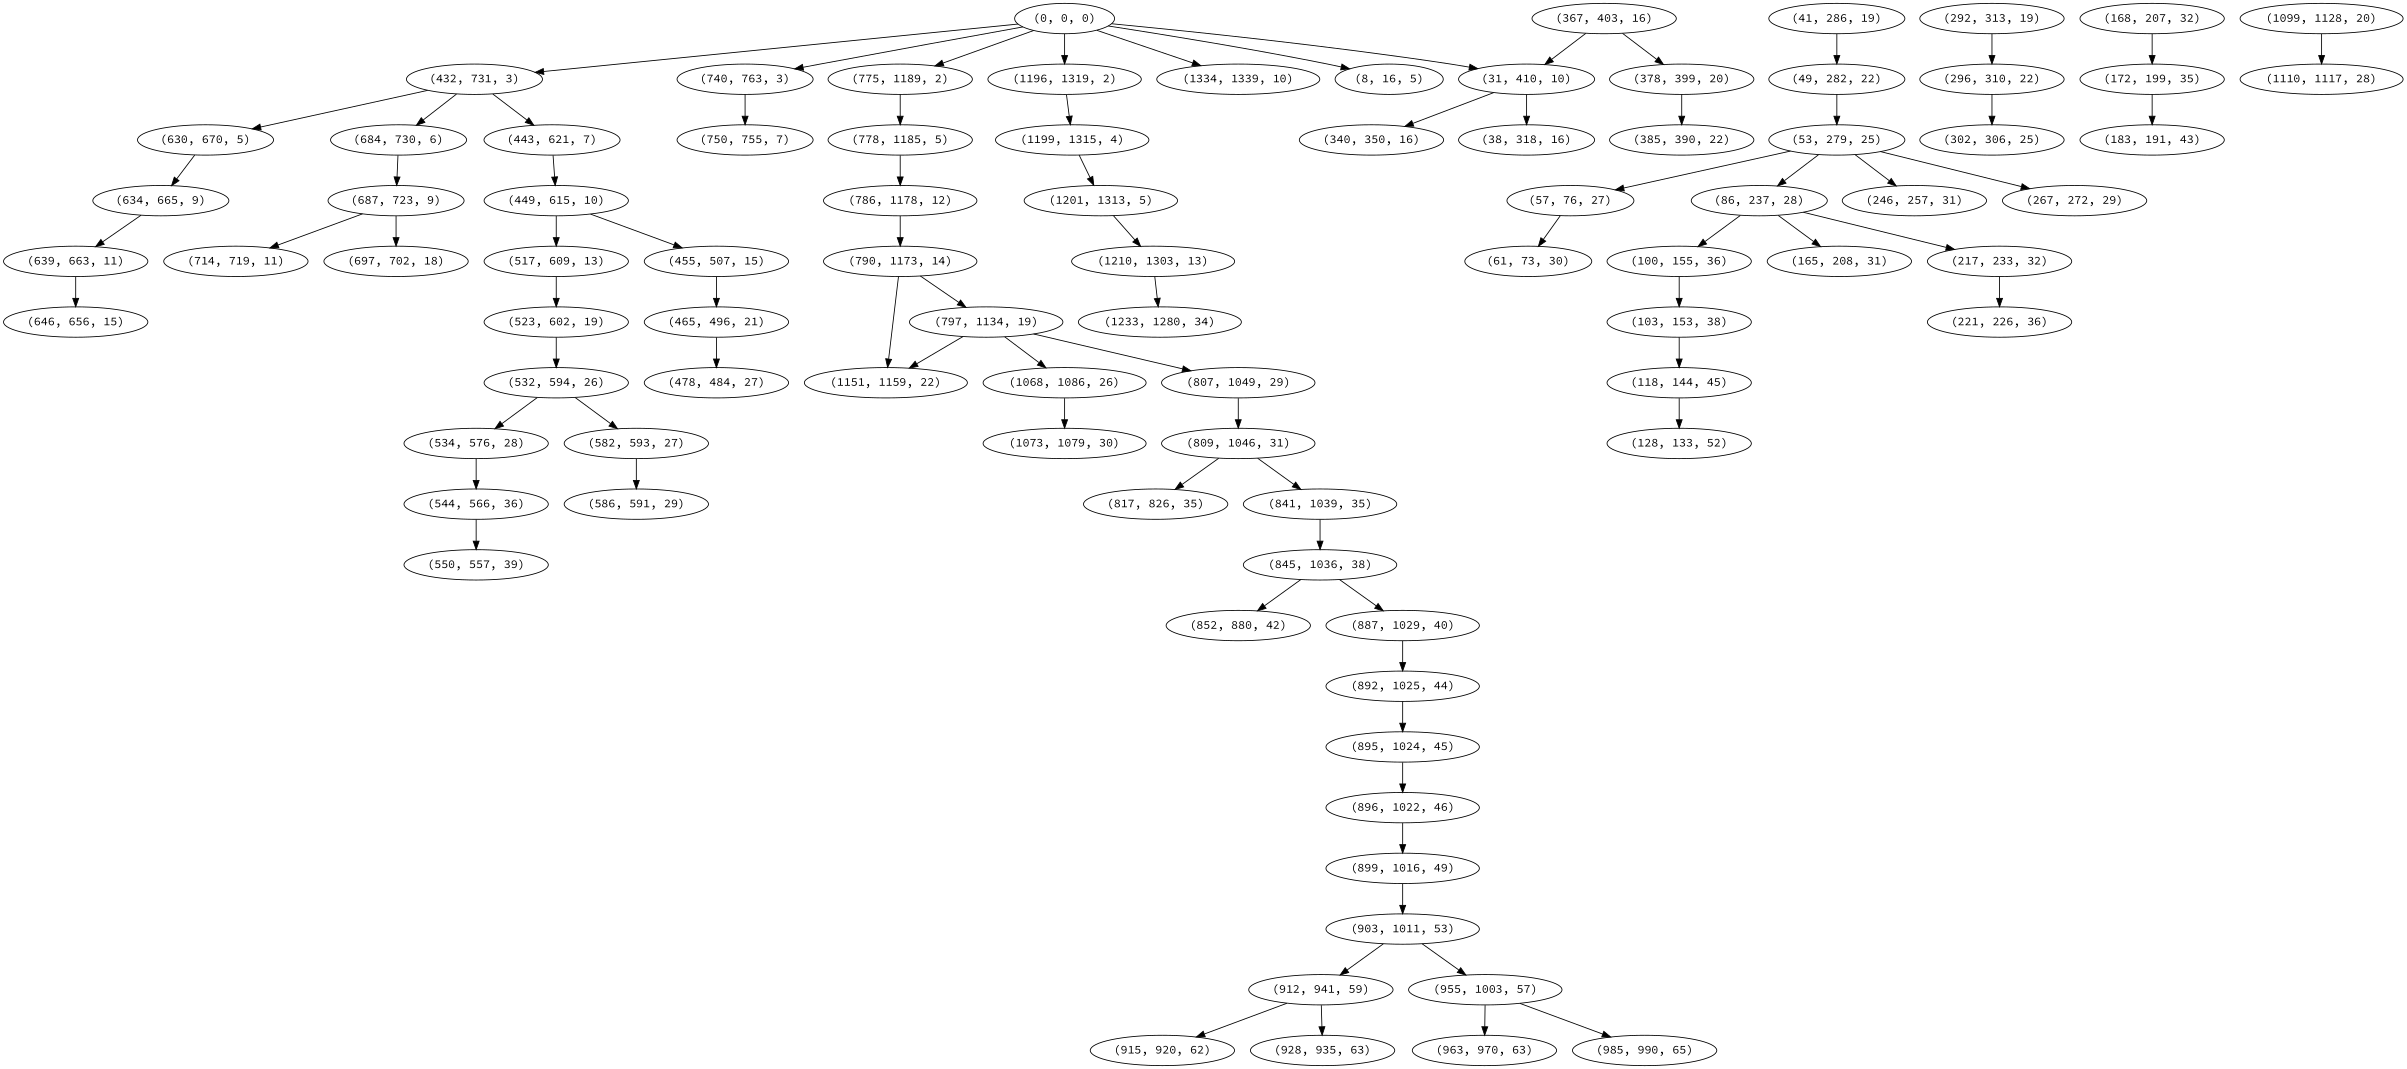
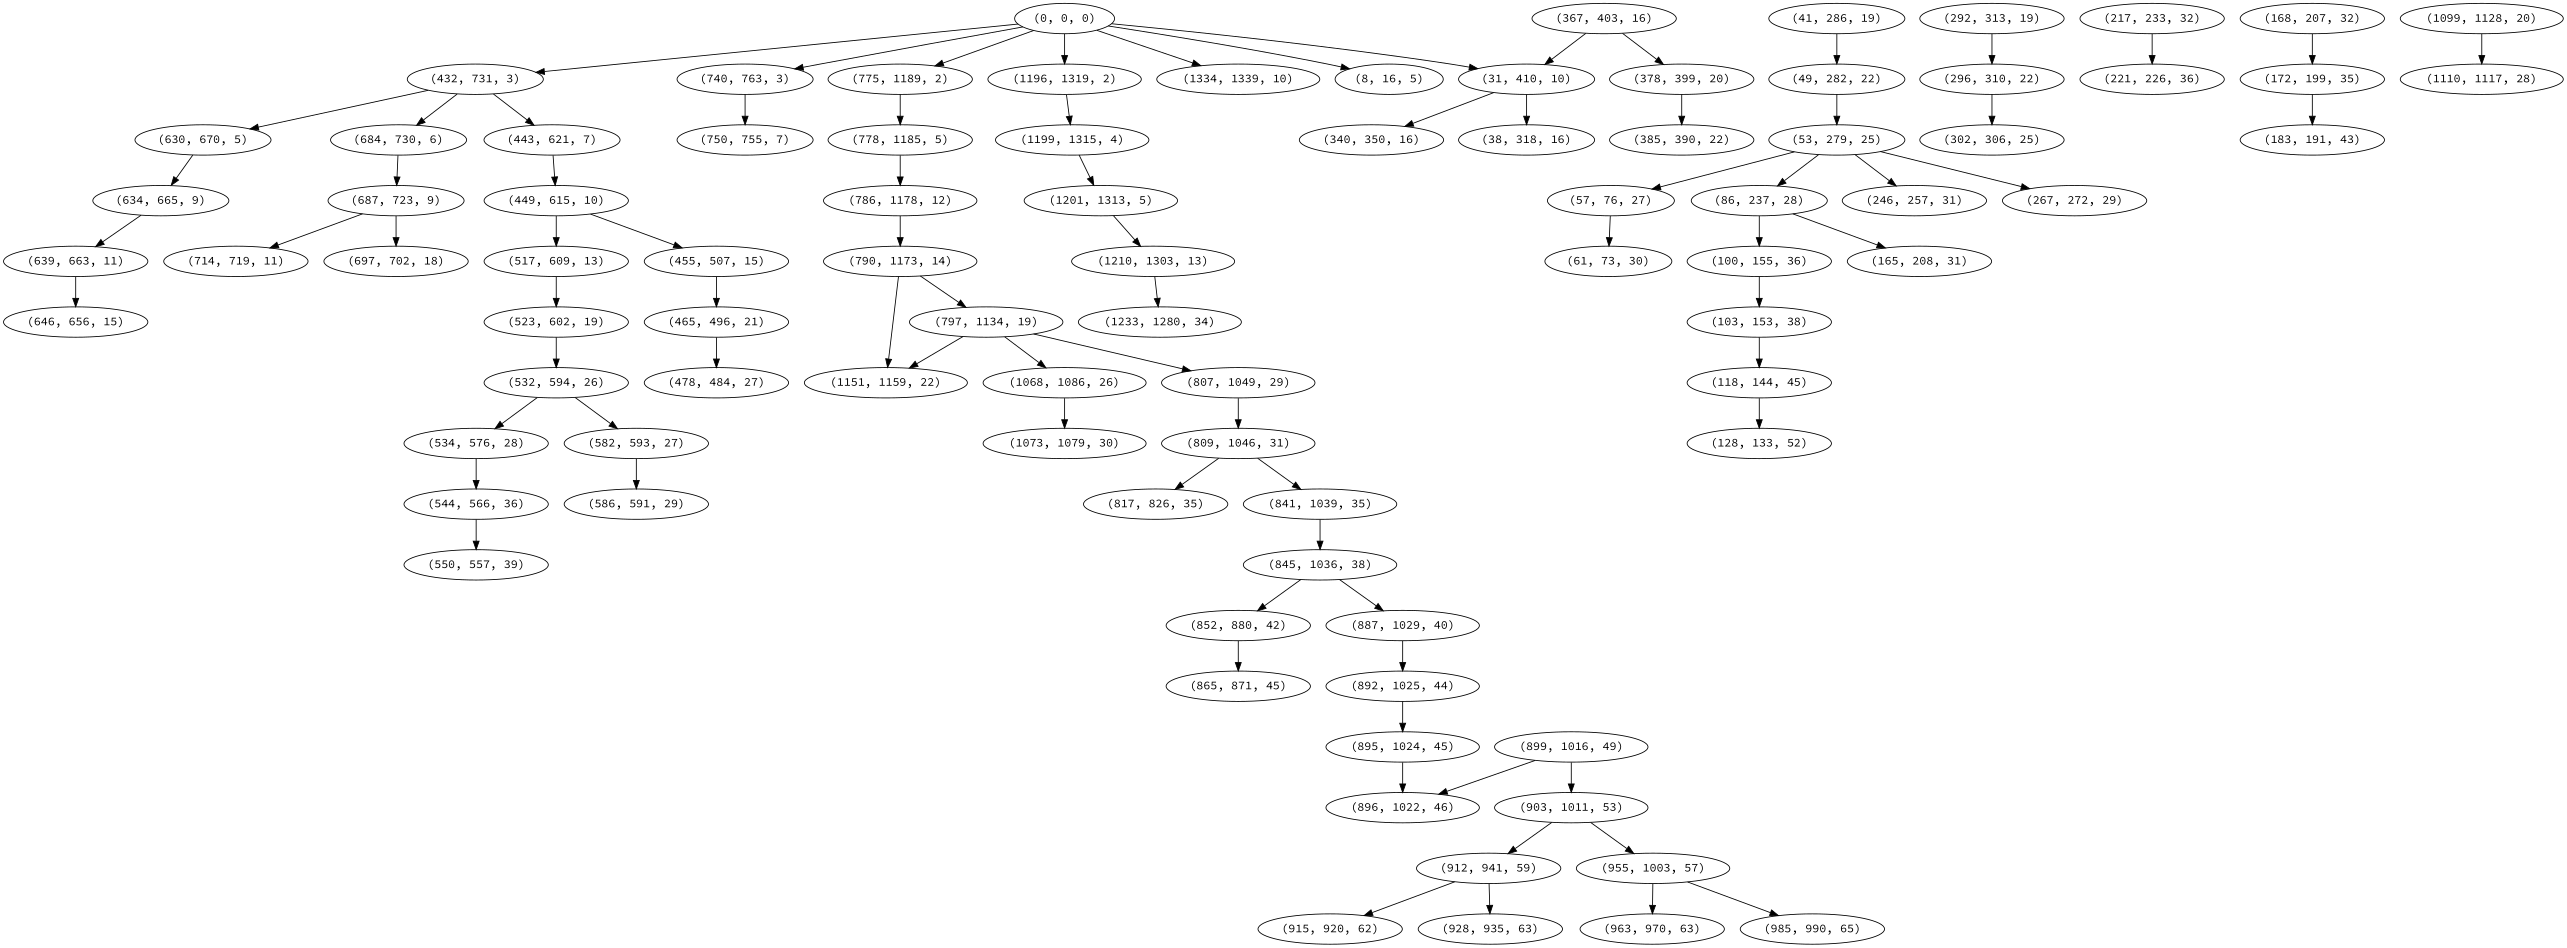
edge "(86, 237, 28)" -> "(217, 233, 32)": removed
node "(865, 871, 45)": added
edge "(896, 1022, 46)" -> "(899, 1016, 49)": reversed
